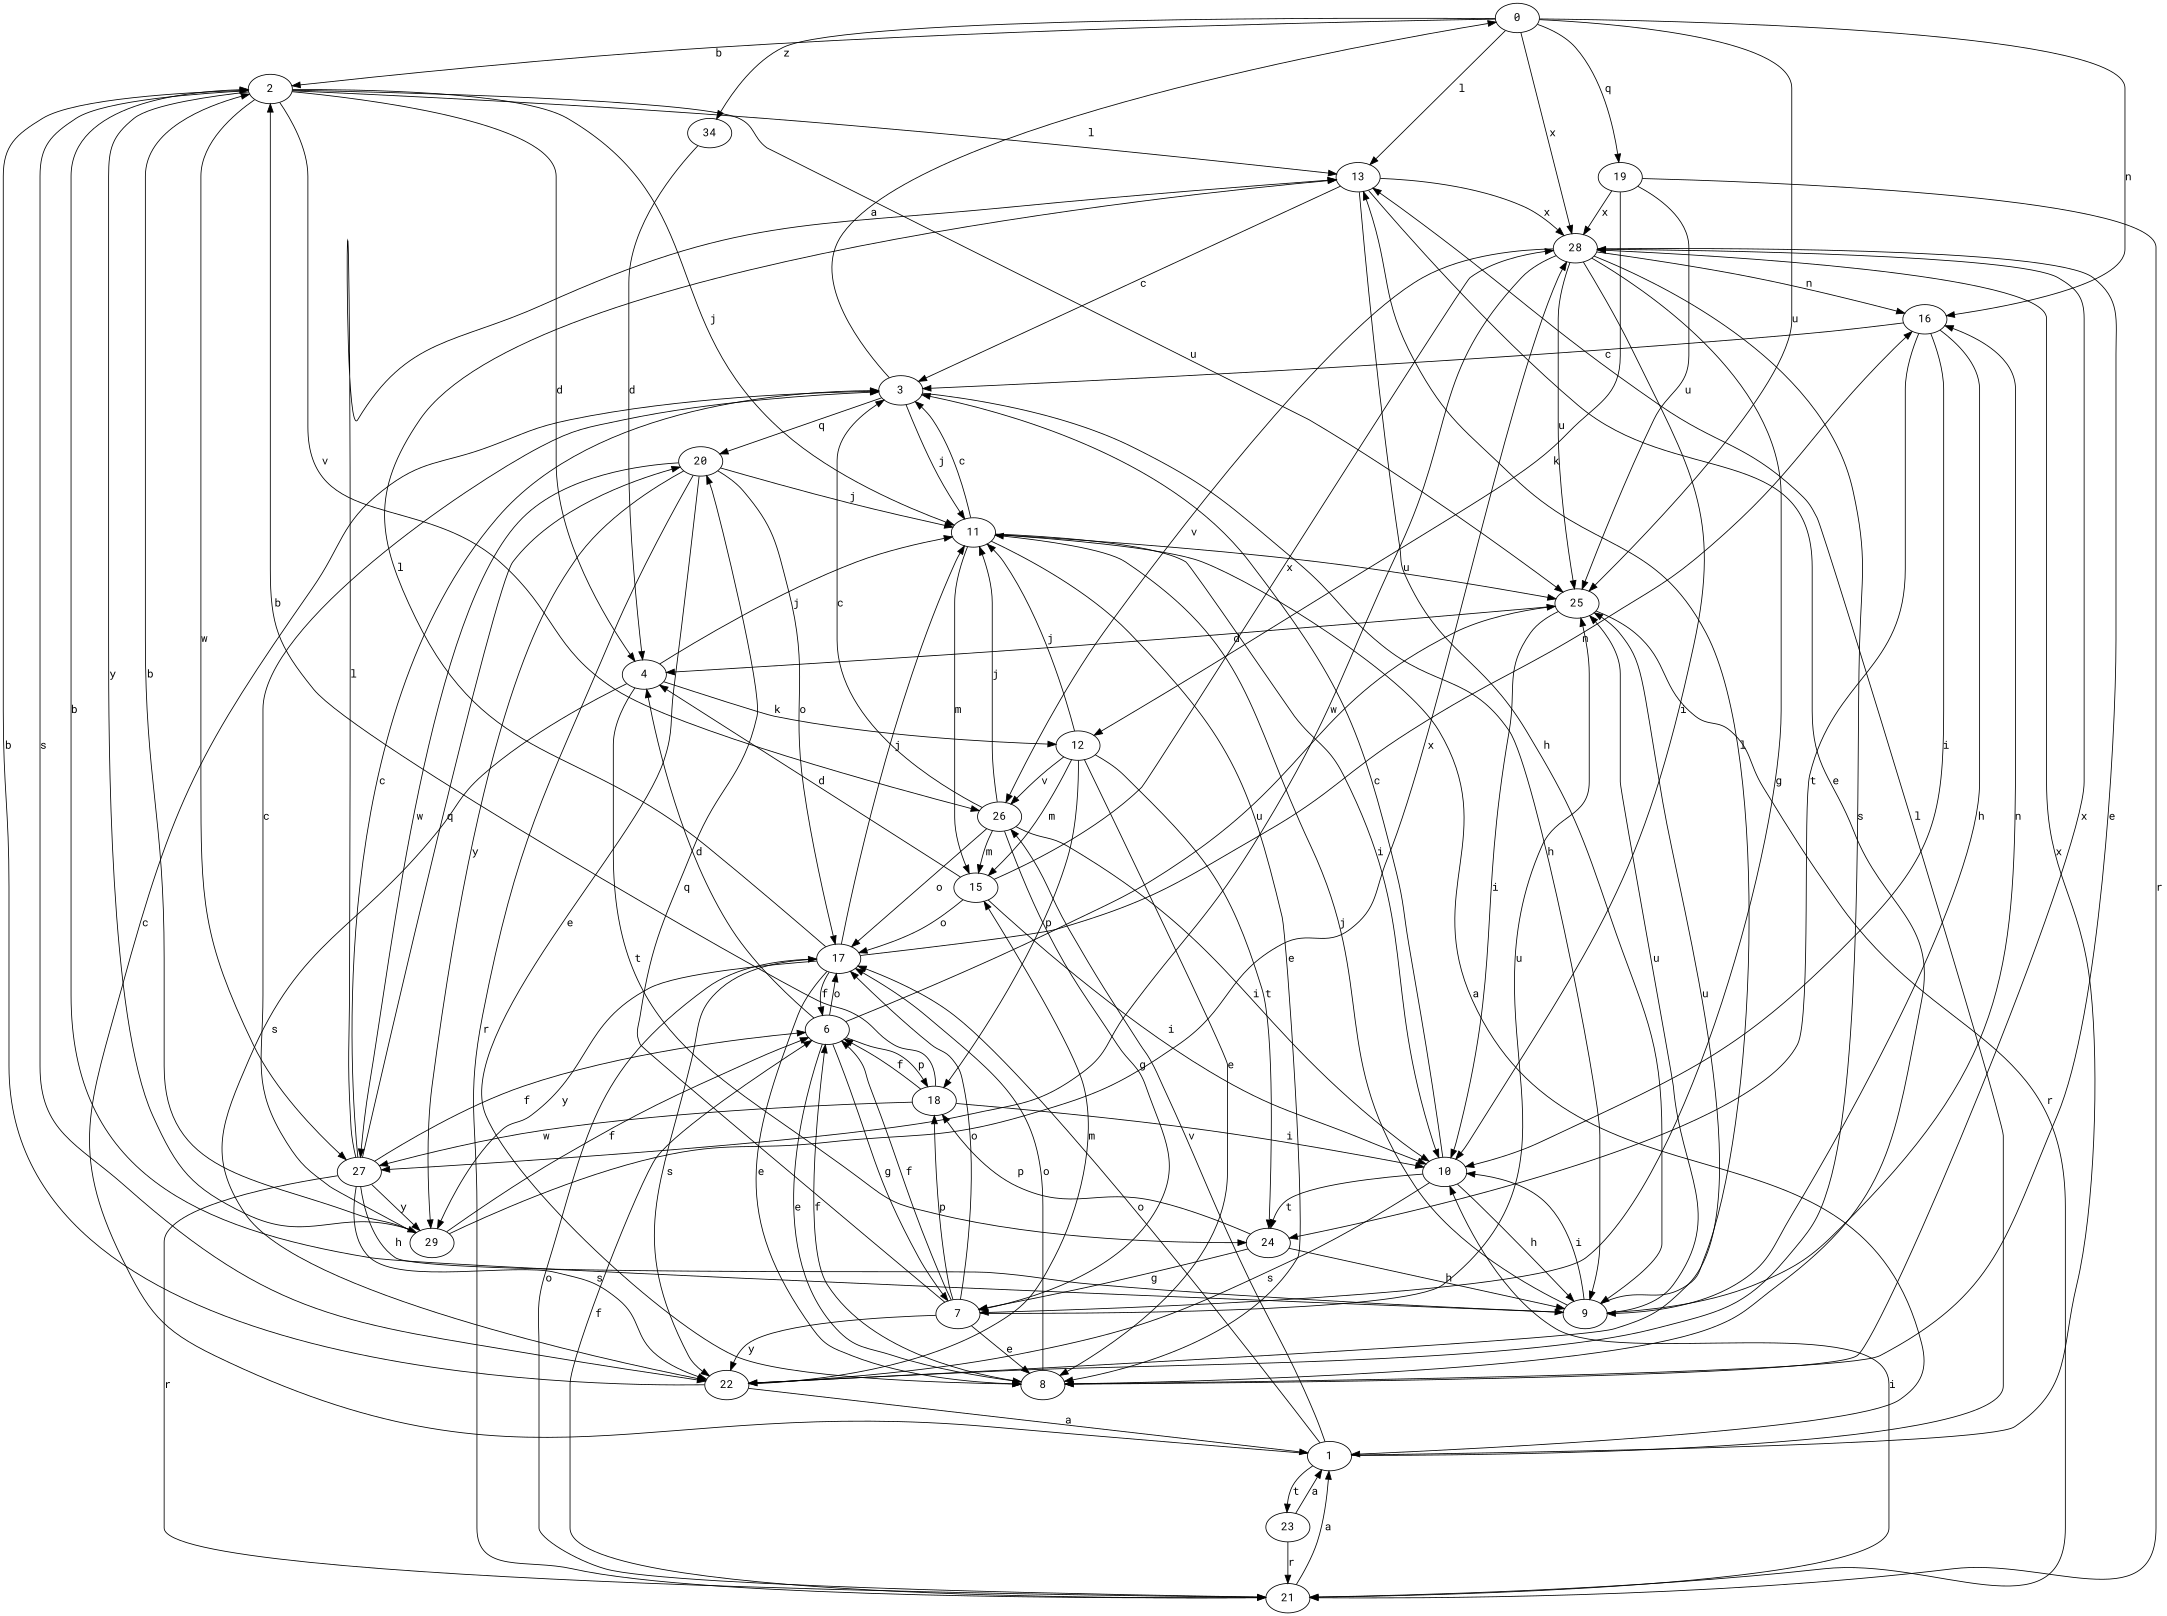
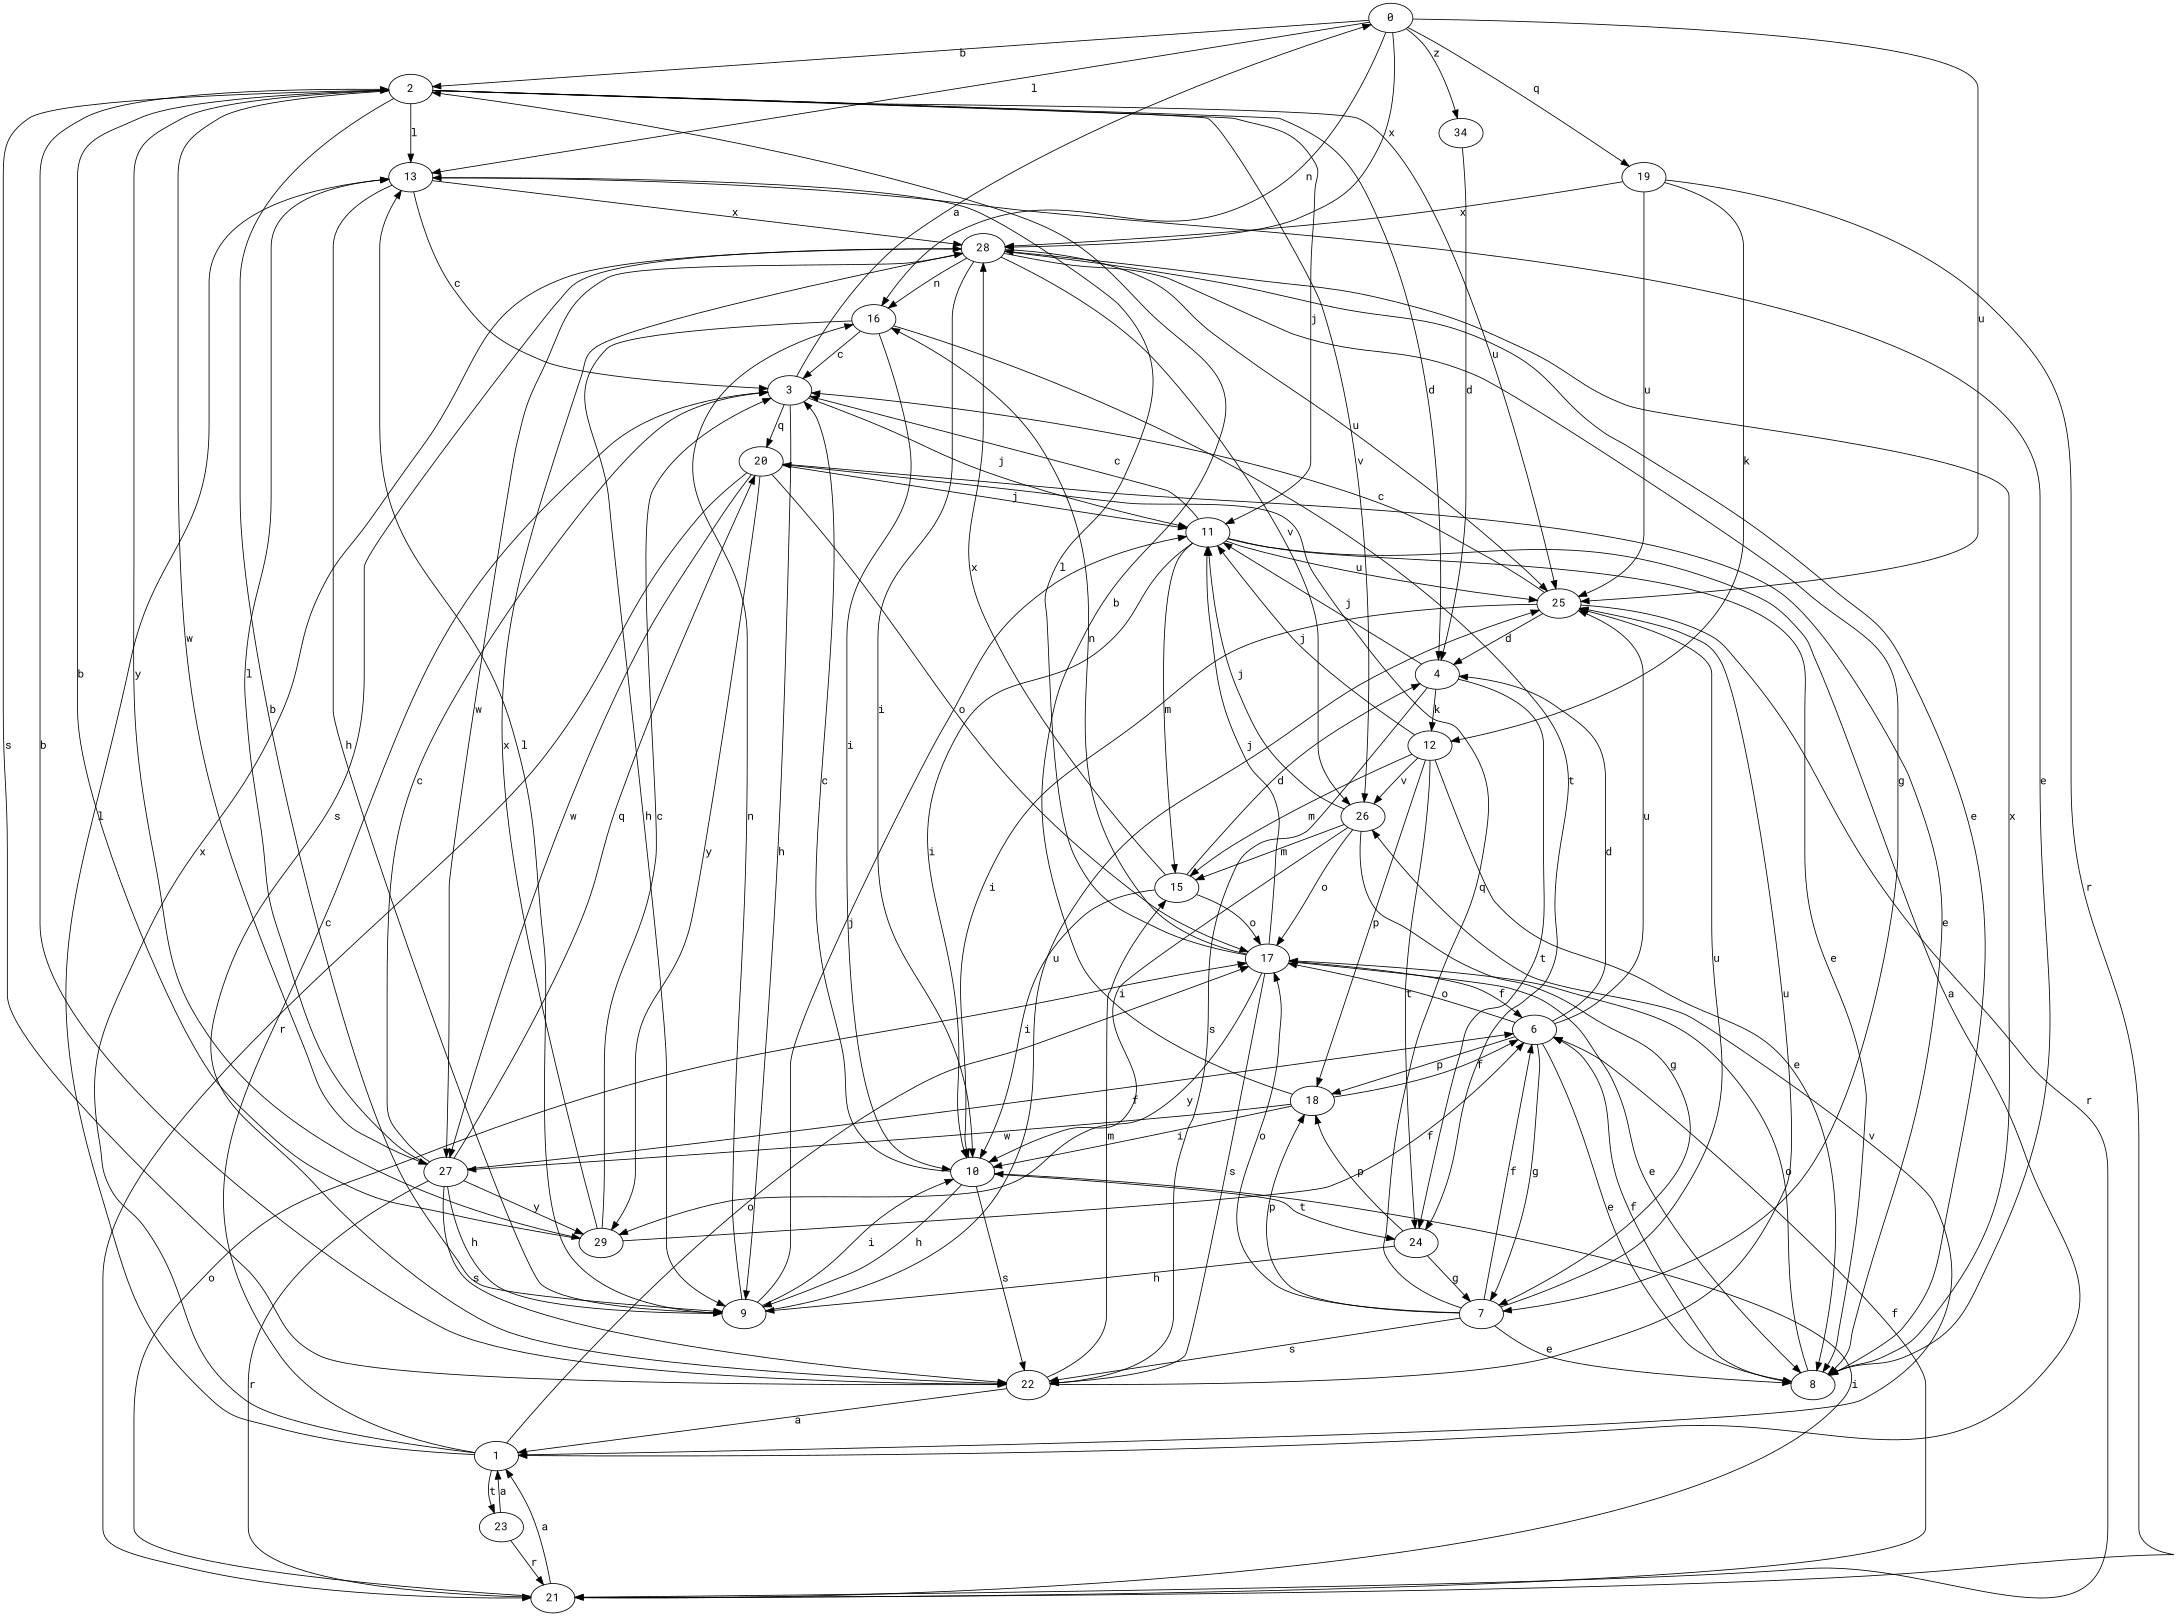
edge "26" -> "3": now "25" -> "3"
edge "9" -> "2": reversed
edge "7" -> "22": label "y" -> "s"
